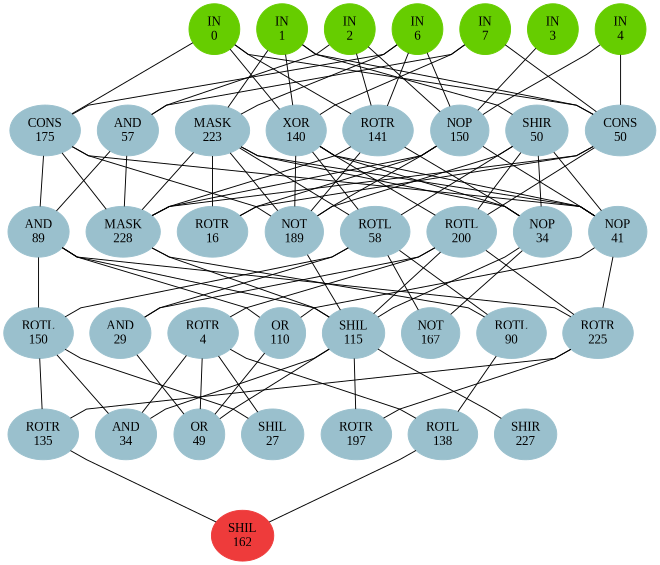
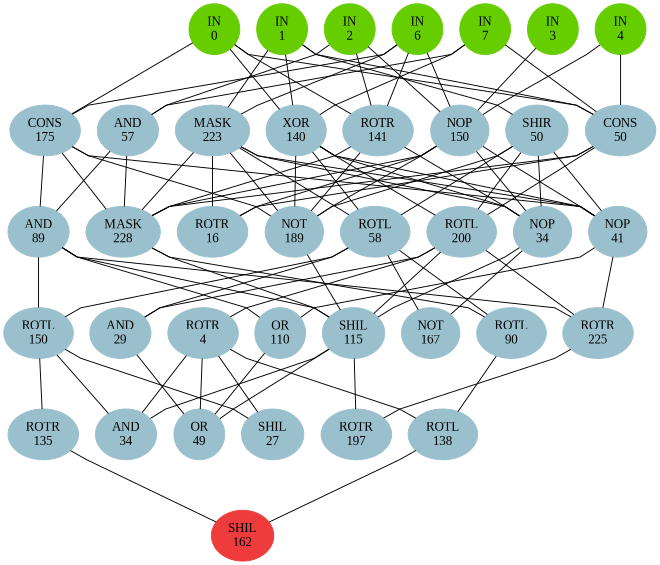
edge "NOP 150" -- "NOP 34": added
edge "ROTR 225" -- "ROTR 135": removed
node "SHIR 227": removed
